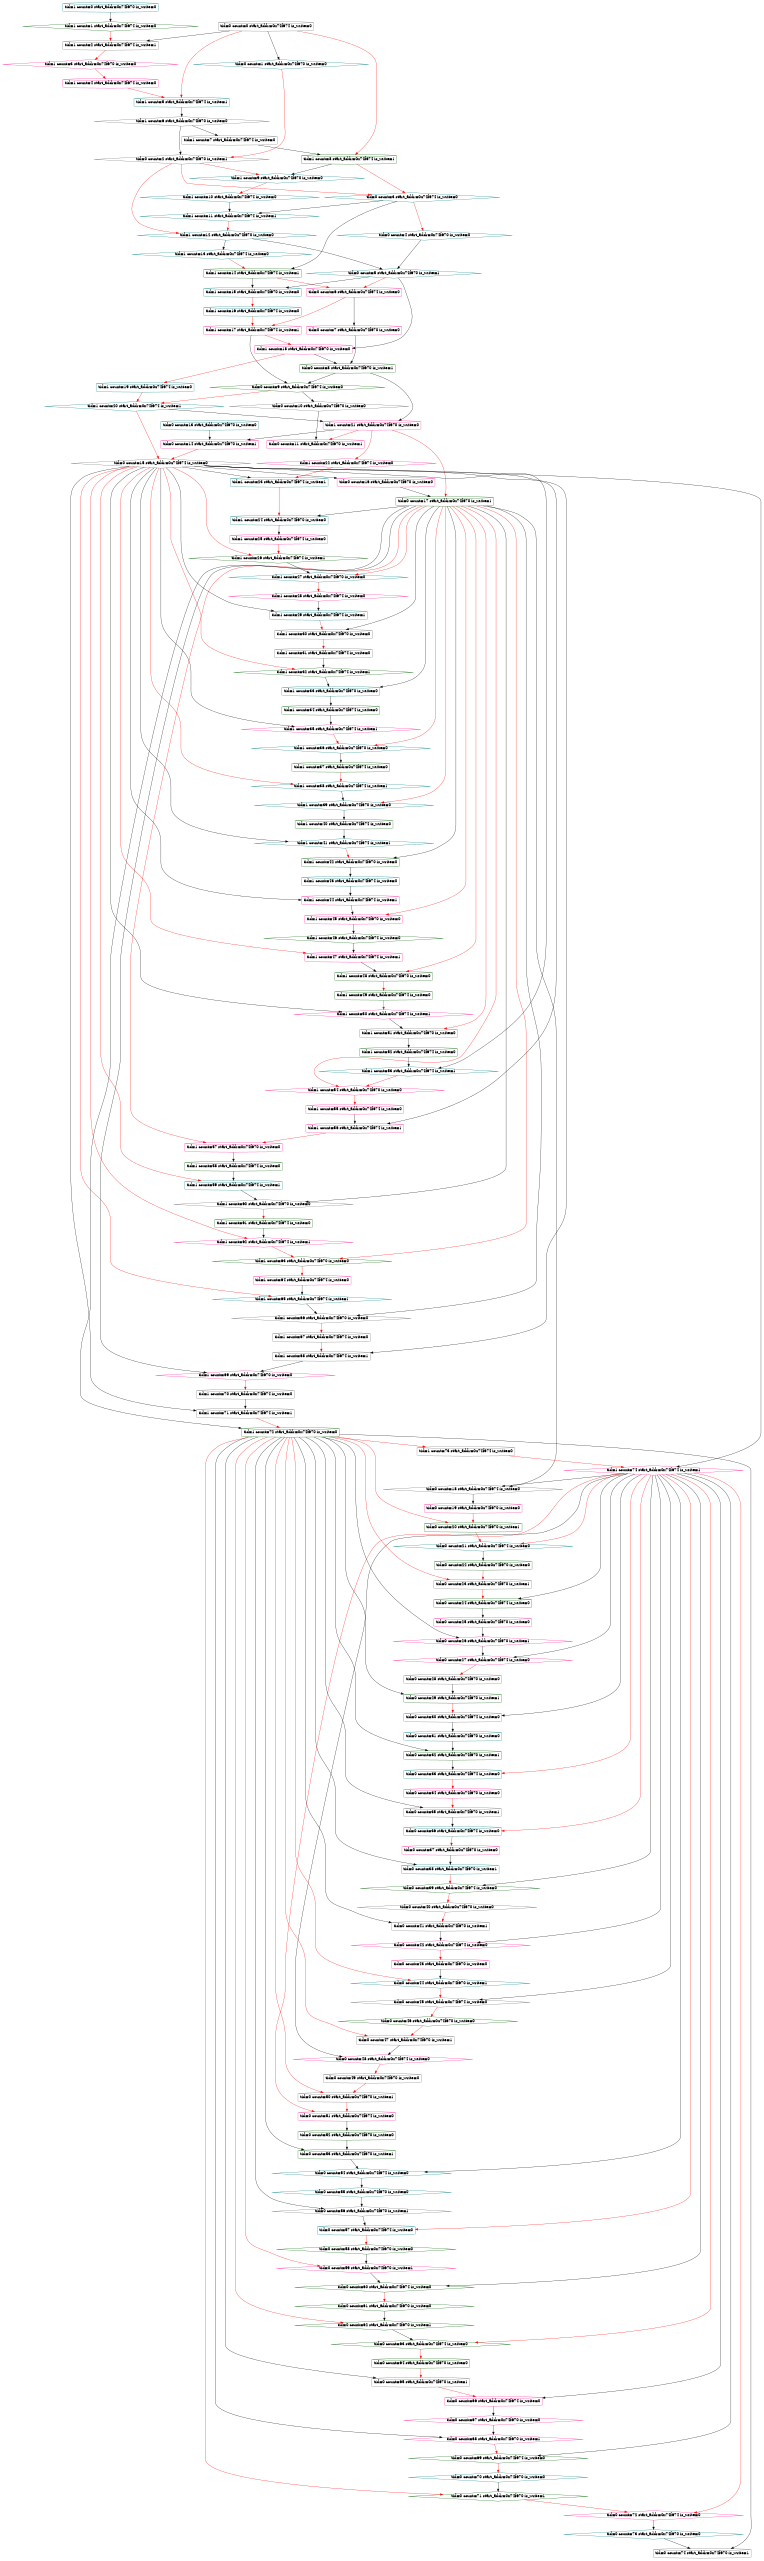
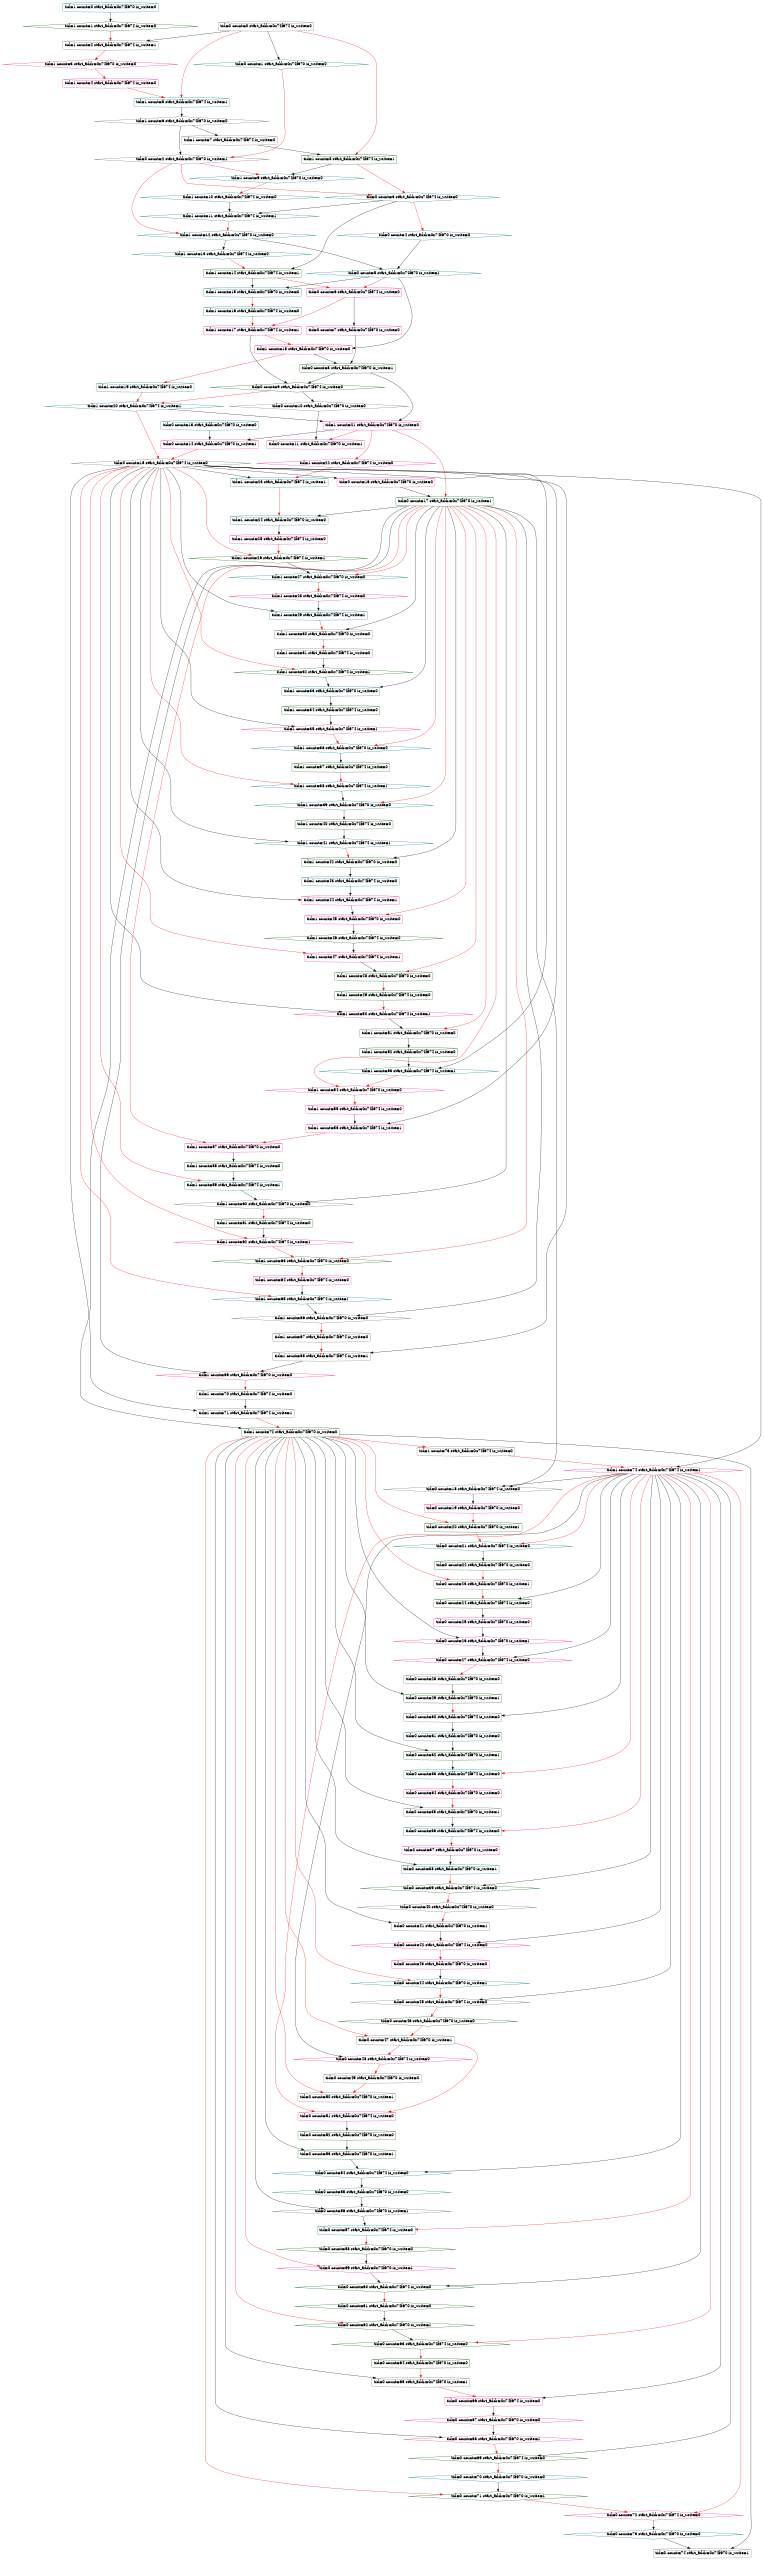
edge "tid=0 count=47 start_addr=0x74f670 is_write=1" -> "tid=0 count=48 start_addr=0x74f674 is_write=0": color black -> red
edge "tid=0 count=50 start_addr=0x74f670 is_write=1" -> "tid=0 count=51 start_addr=0x74f674 is_write=0": now "tid=0 count=47 start_addr=0x74f670 is_write=1" -> "tid=0 count=51 start_addr=0x74f674 is_write=0"
